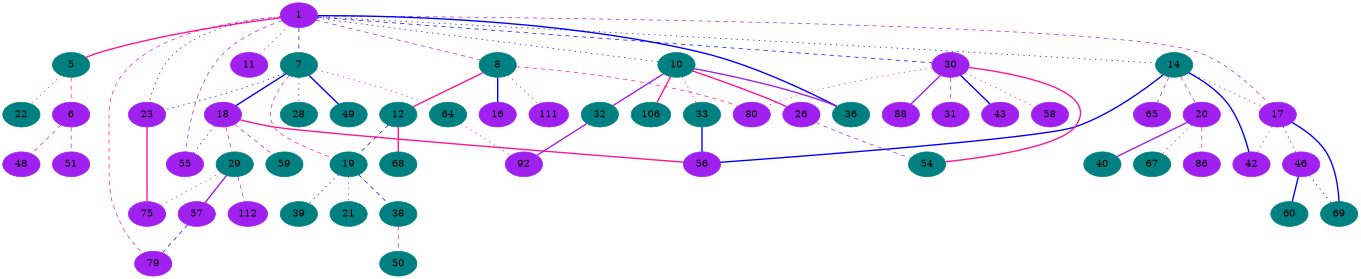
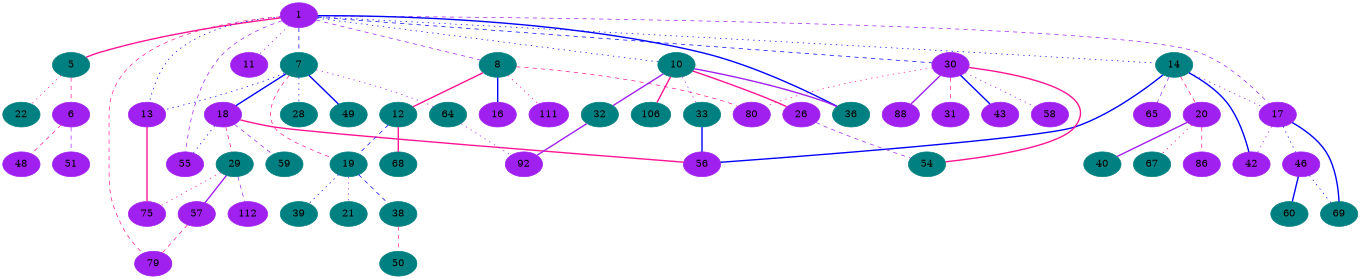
edge "30" -- "58": color deeppink -> purple
node "23": label "23" -> "13"
edge "57" -- "79": color blue -> deeppink
